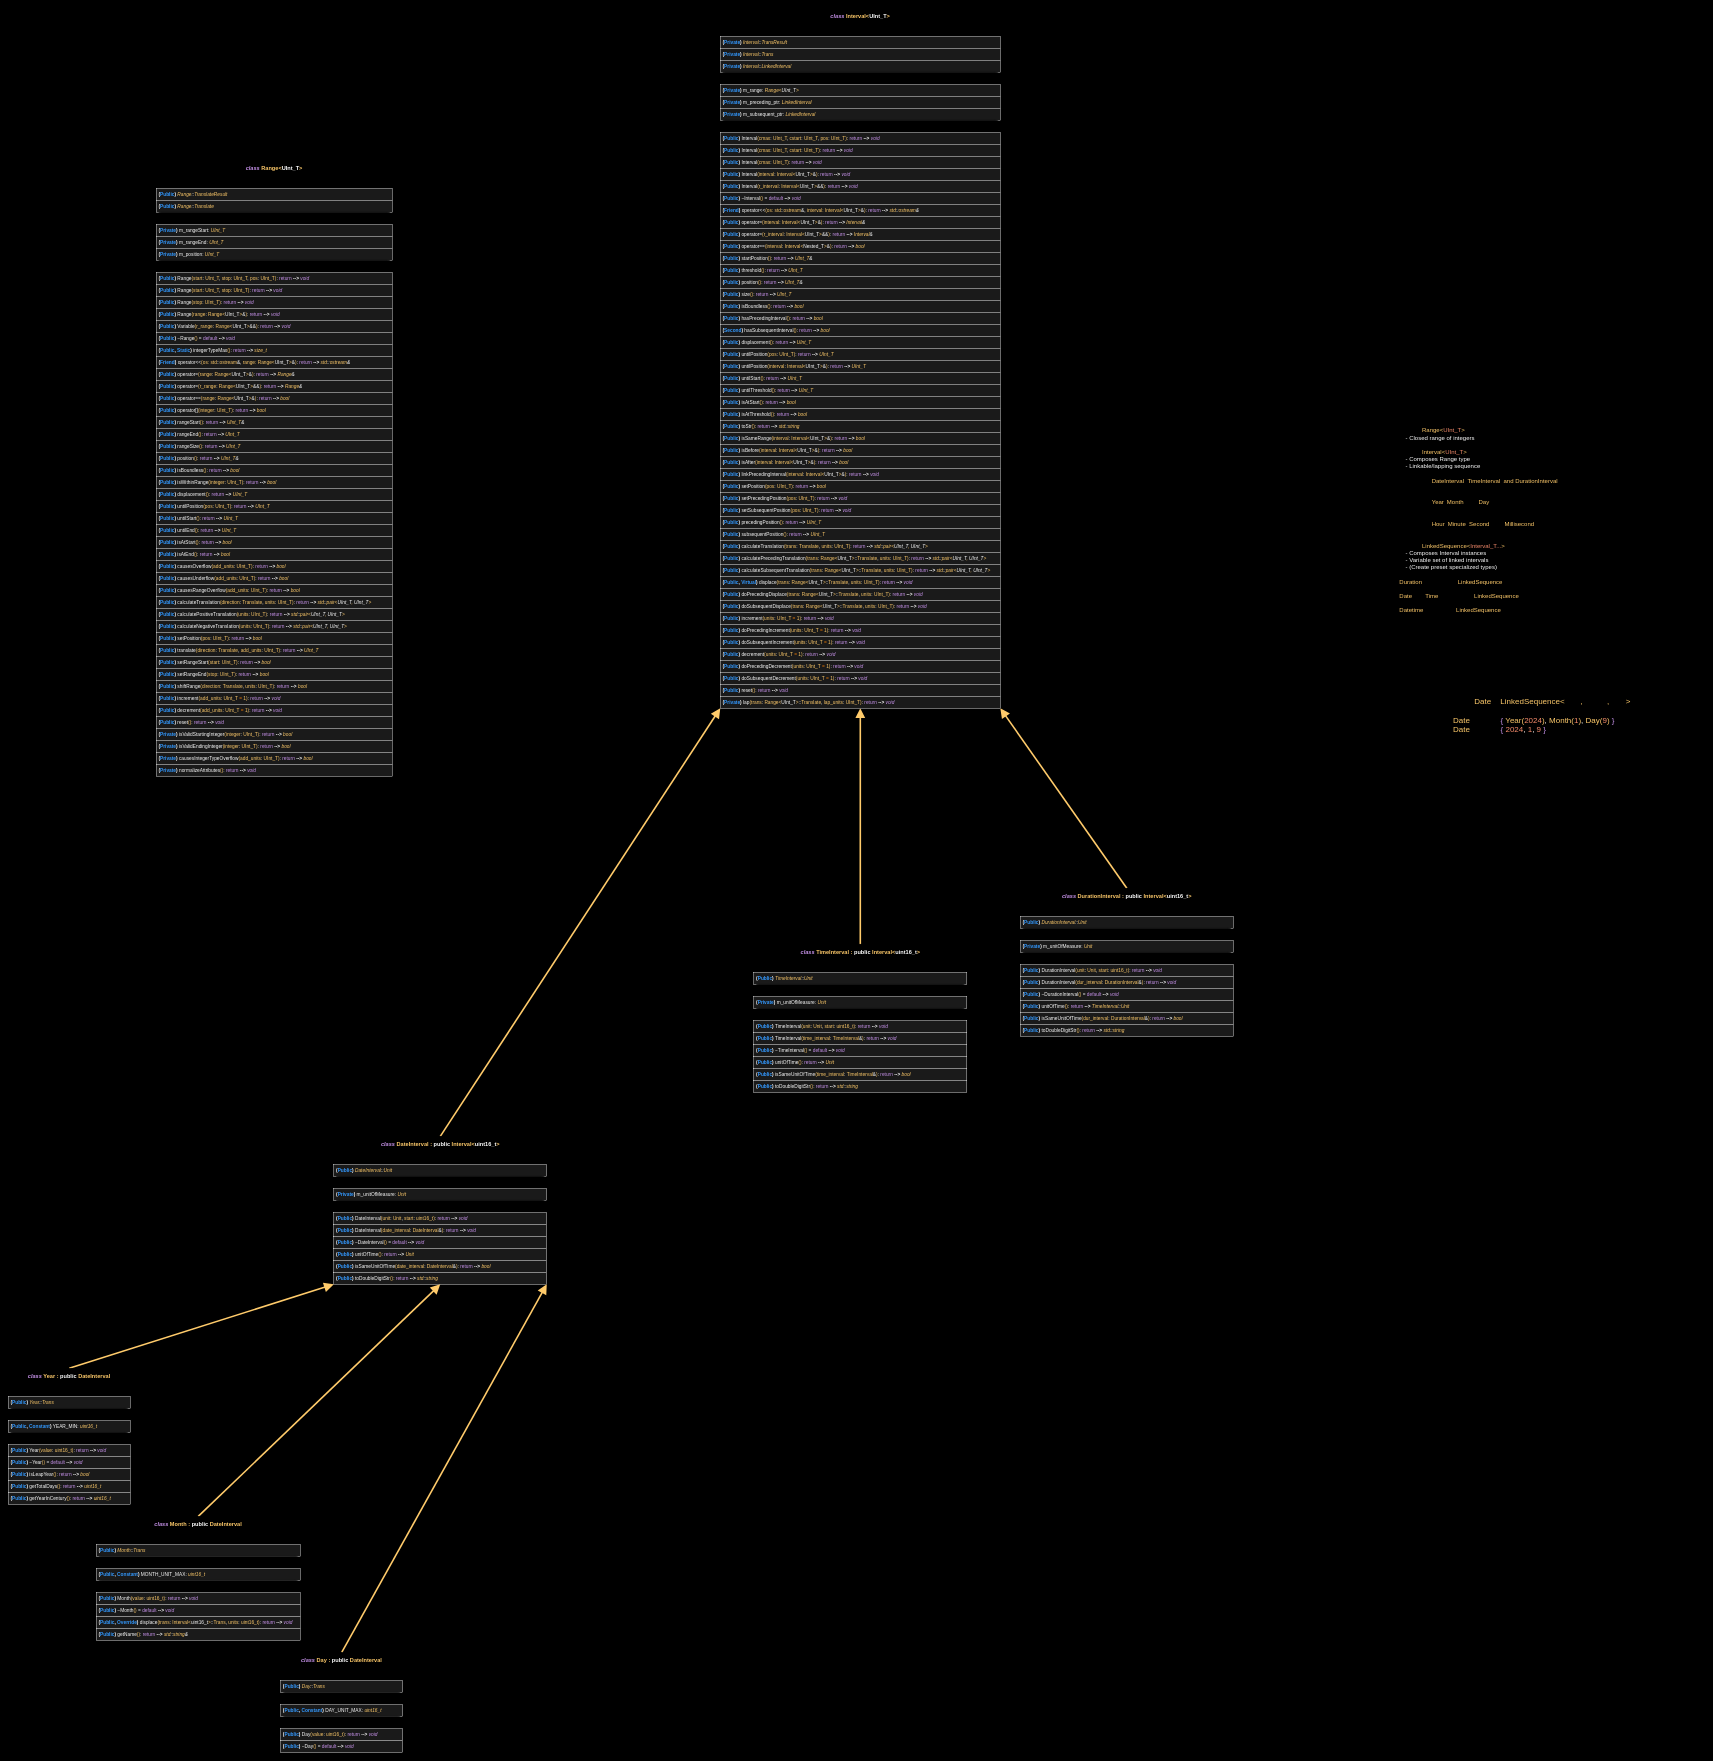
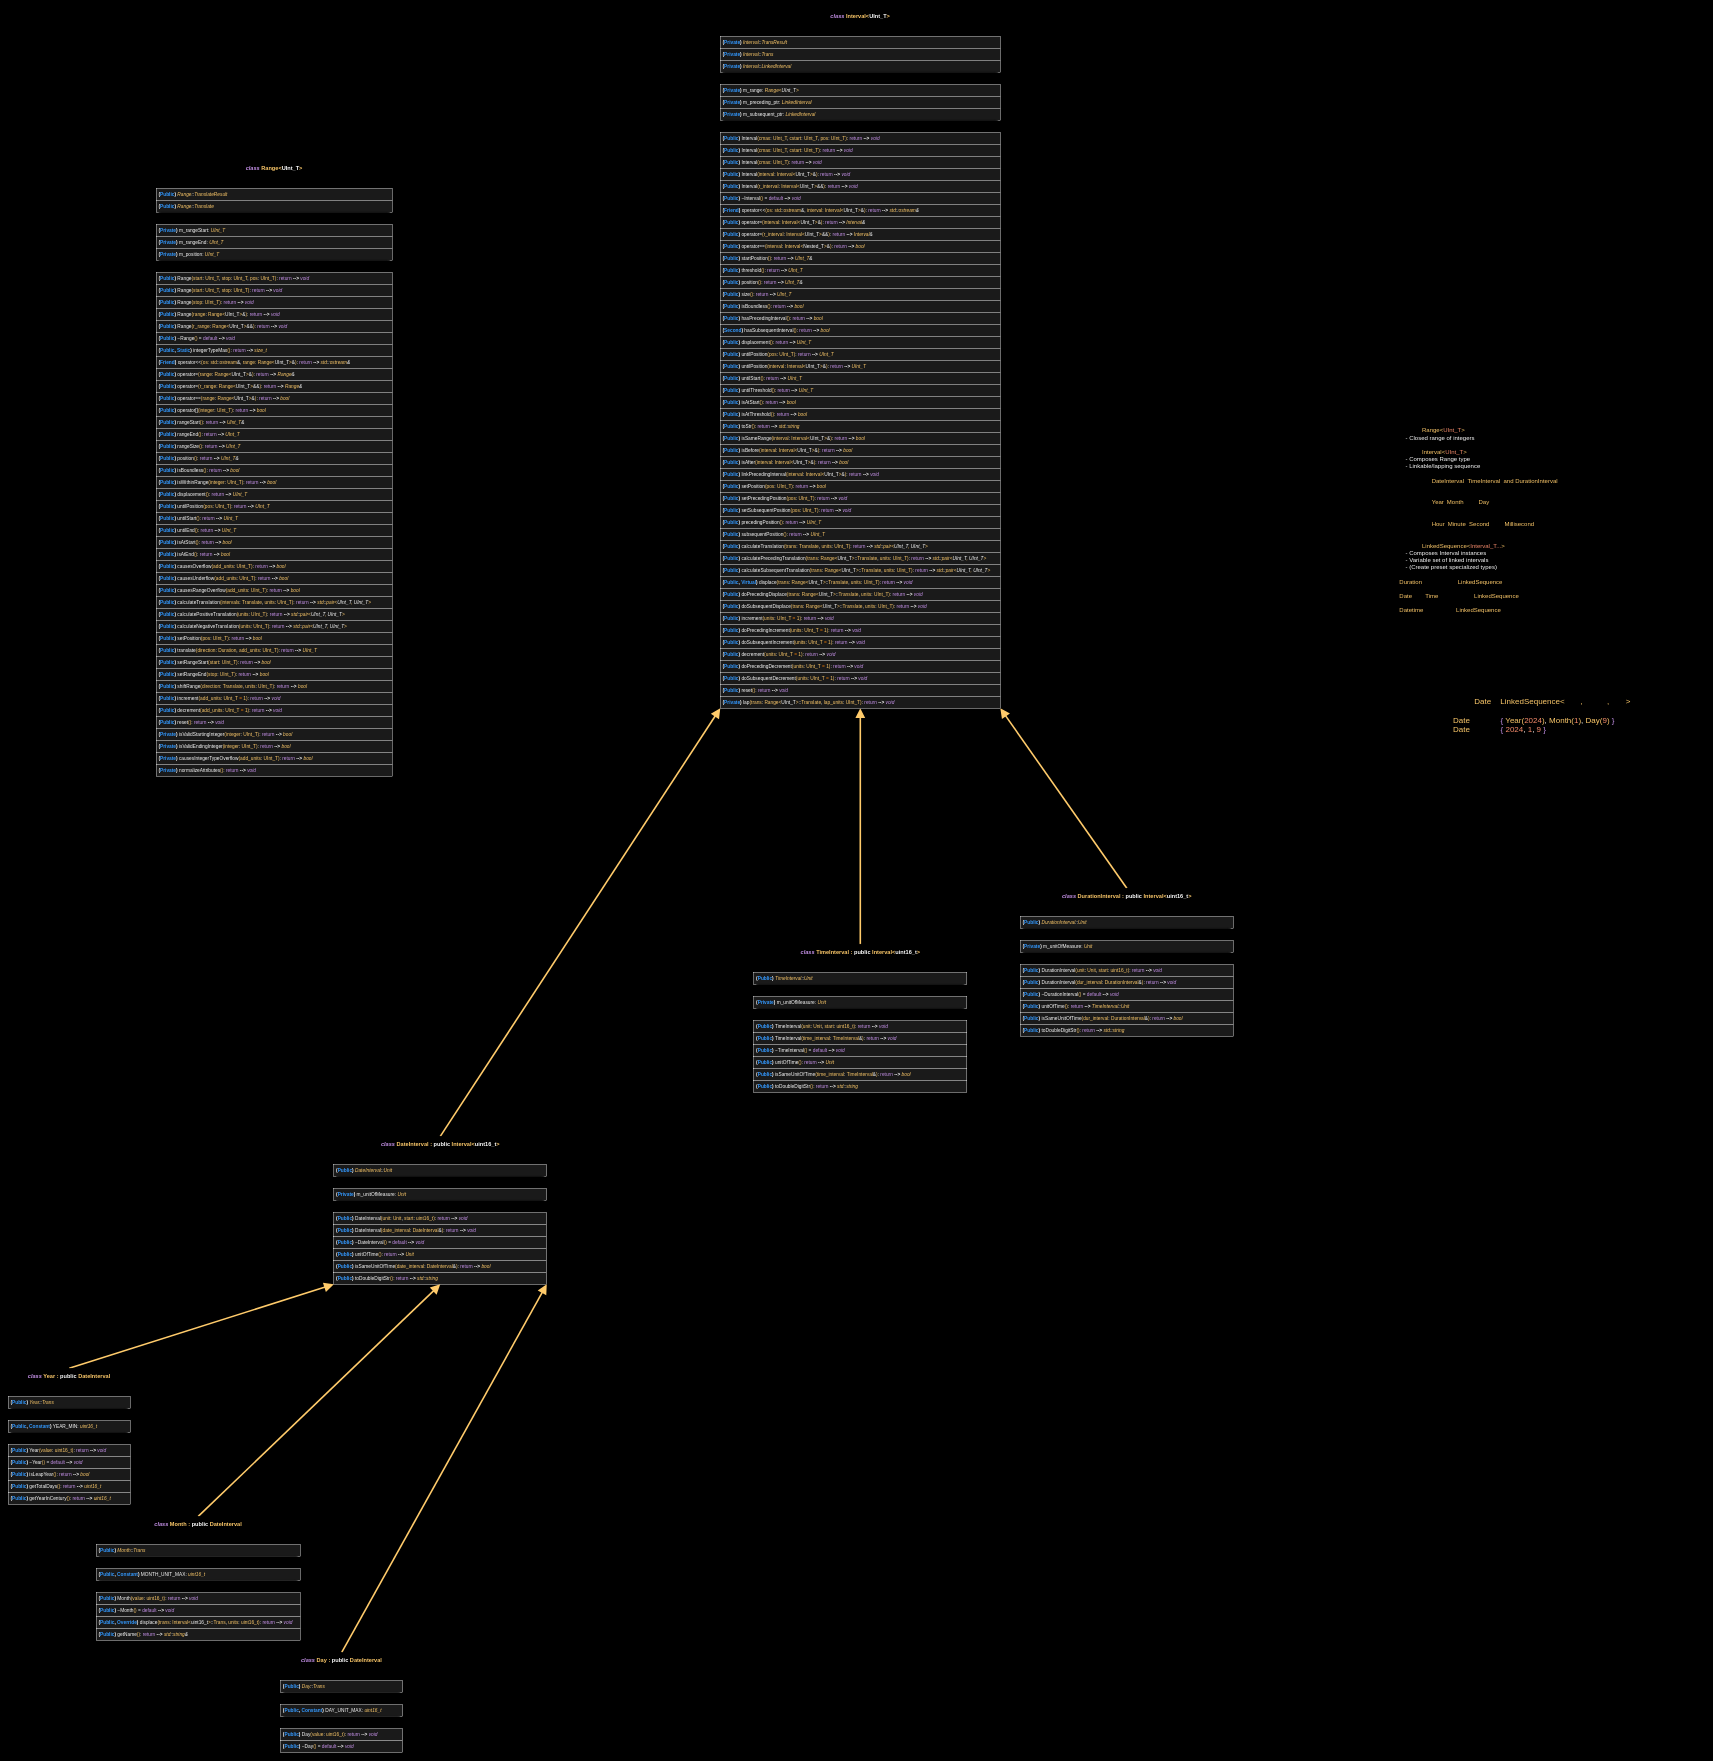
node "(Public) Variable(r_range: Range<UInt_T>&&): return --> void": label "(Public) Variable(r_range: Range<UInt_T>&&): return --> void" -> "(Public) Range(r_range: Range<UInt_T>&&): return --> void"
node "(Public) calculateTranslation(direction: Translate, units: UInt_T): return --> std::pair<UInt_T, UInt_T>": label "(Public) calculateTranslation(direction: Translate, units: UInt_T): return --> std::pair<UInt_T, UInt_T>" -> "(Public) calculateTranslation(intervals: Translate, units: UInt_T): return --> std::pair<UInt_T, UInt_T>"
node "(Public) translate(direction: Translate, add_units: UInt_T): return --> UInt_T": label "(Public) translate(direction: Translate, add_units: UInt_T): return --> UInt_T" -> "(Public) translate(direction: Duration, add_units: UInt_T): return --> UInt_T"
